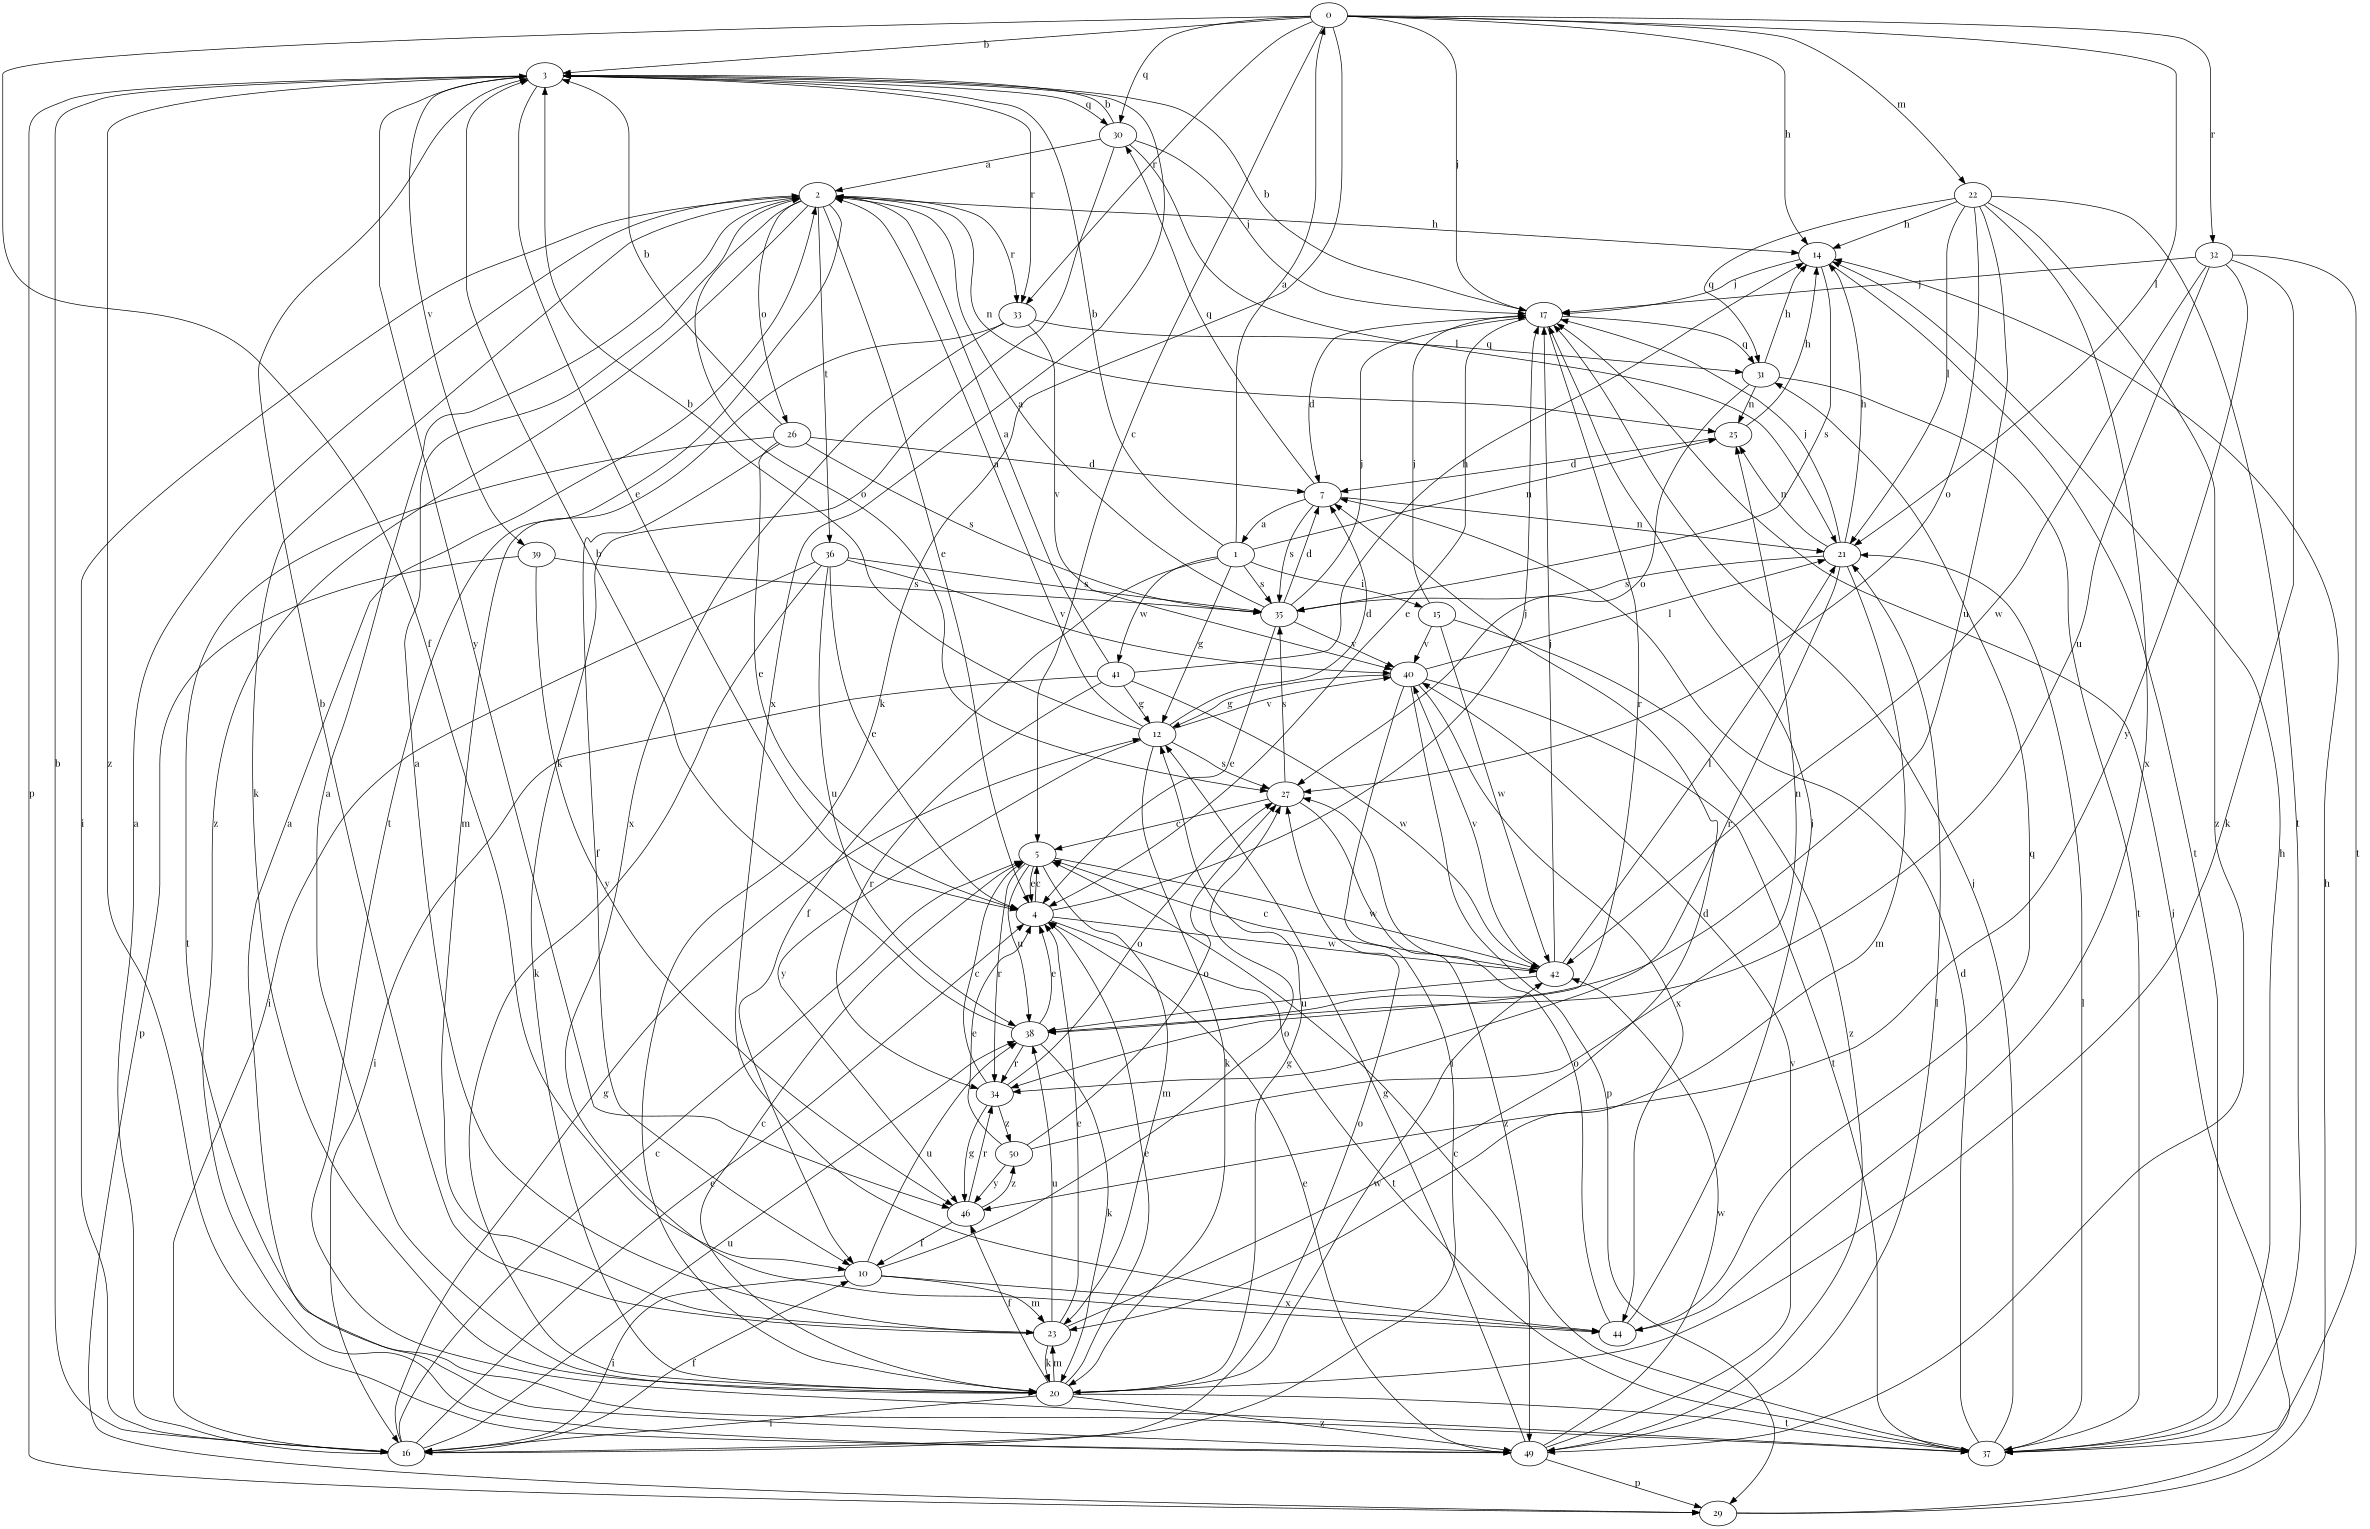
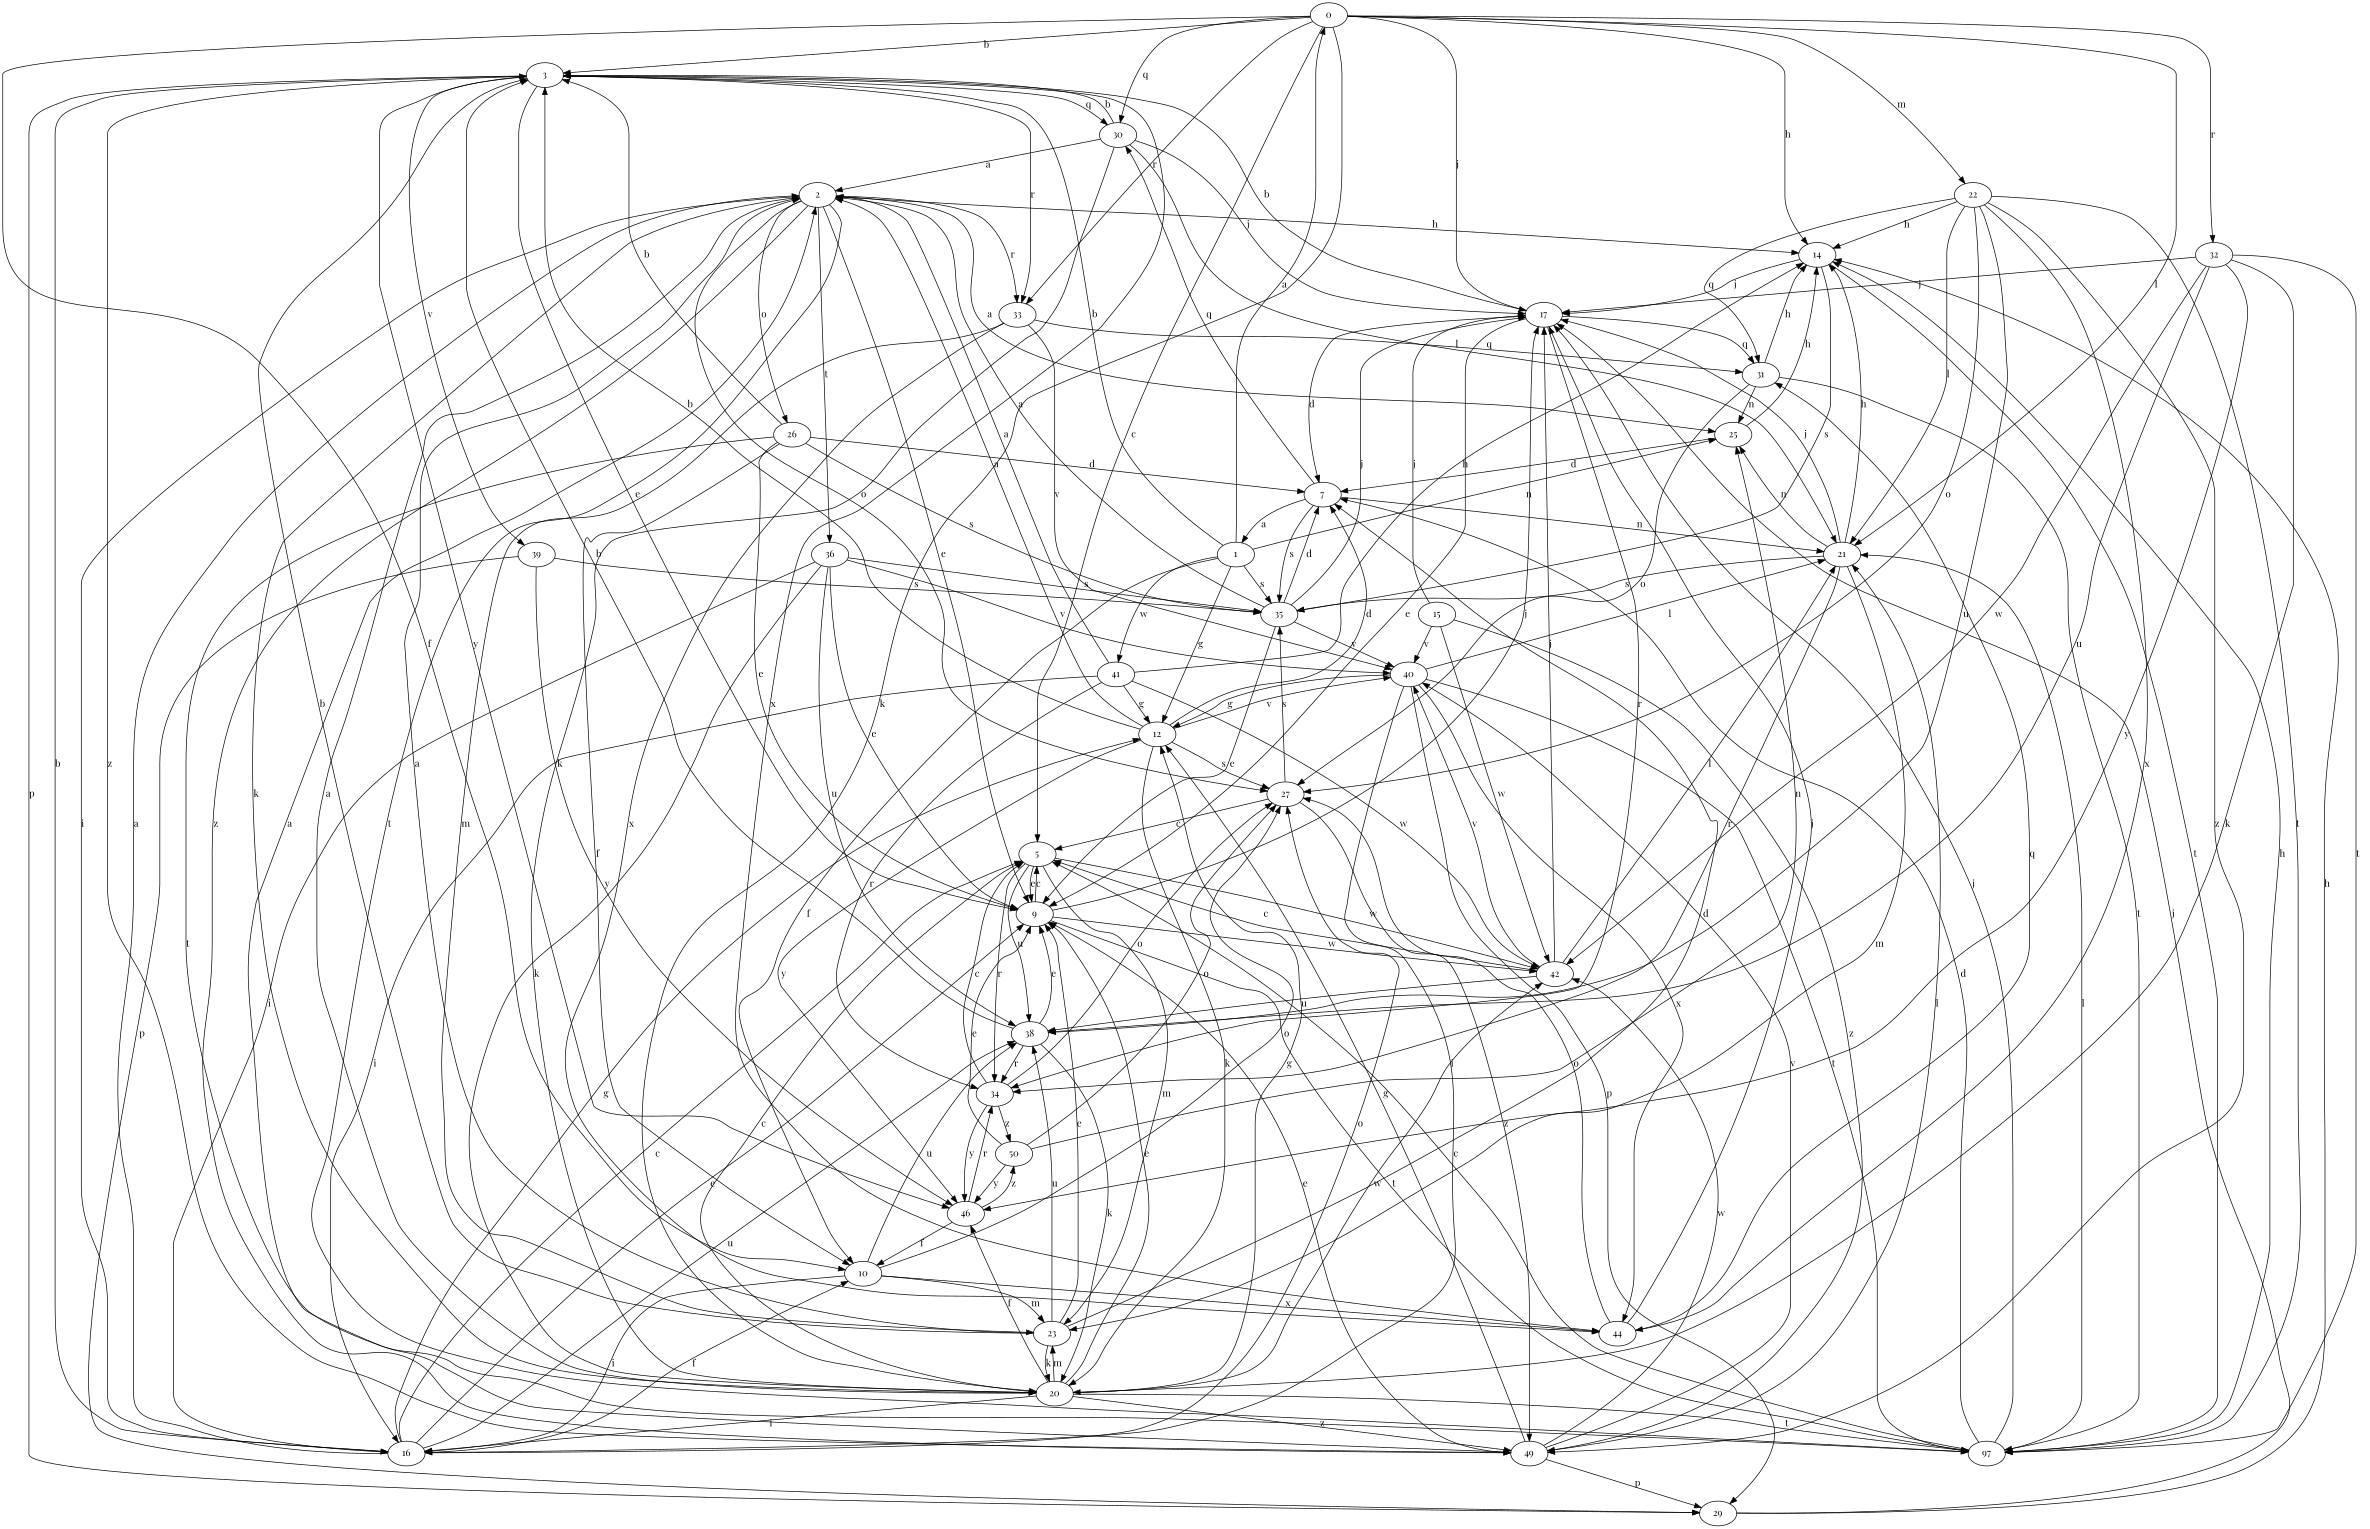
edge "2" -> "25": label "n" -> "a"
edge "1" -> "15": removed, label "i"
node "4": label "4" -> "9"
edge "34" -> "46": label "g" -> "y"
node "37": label "37" -> "97"
